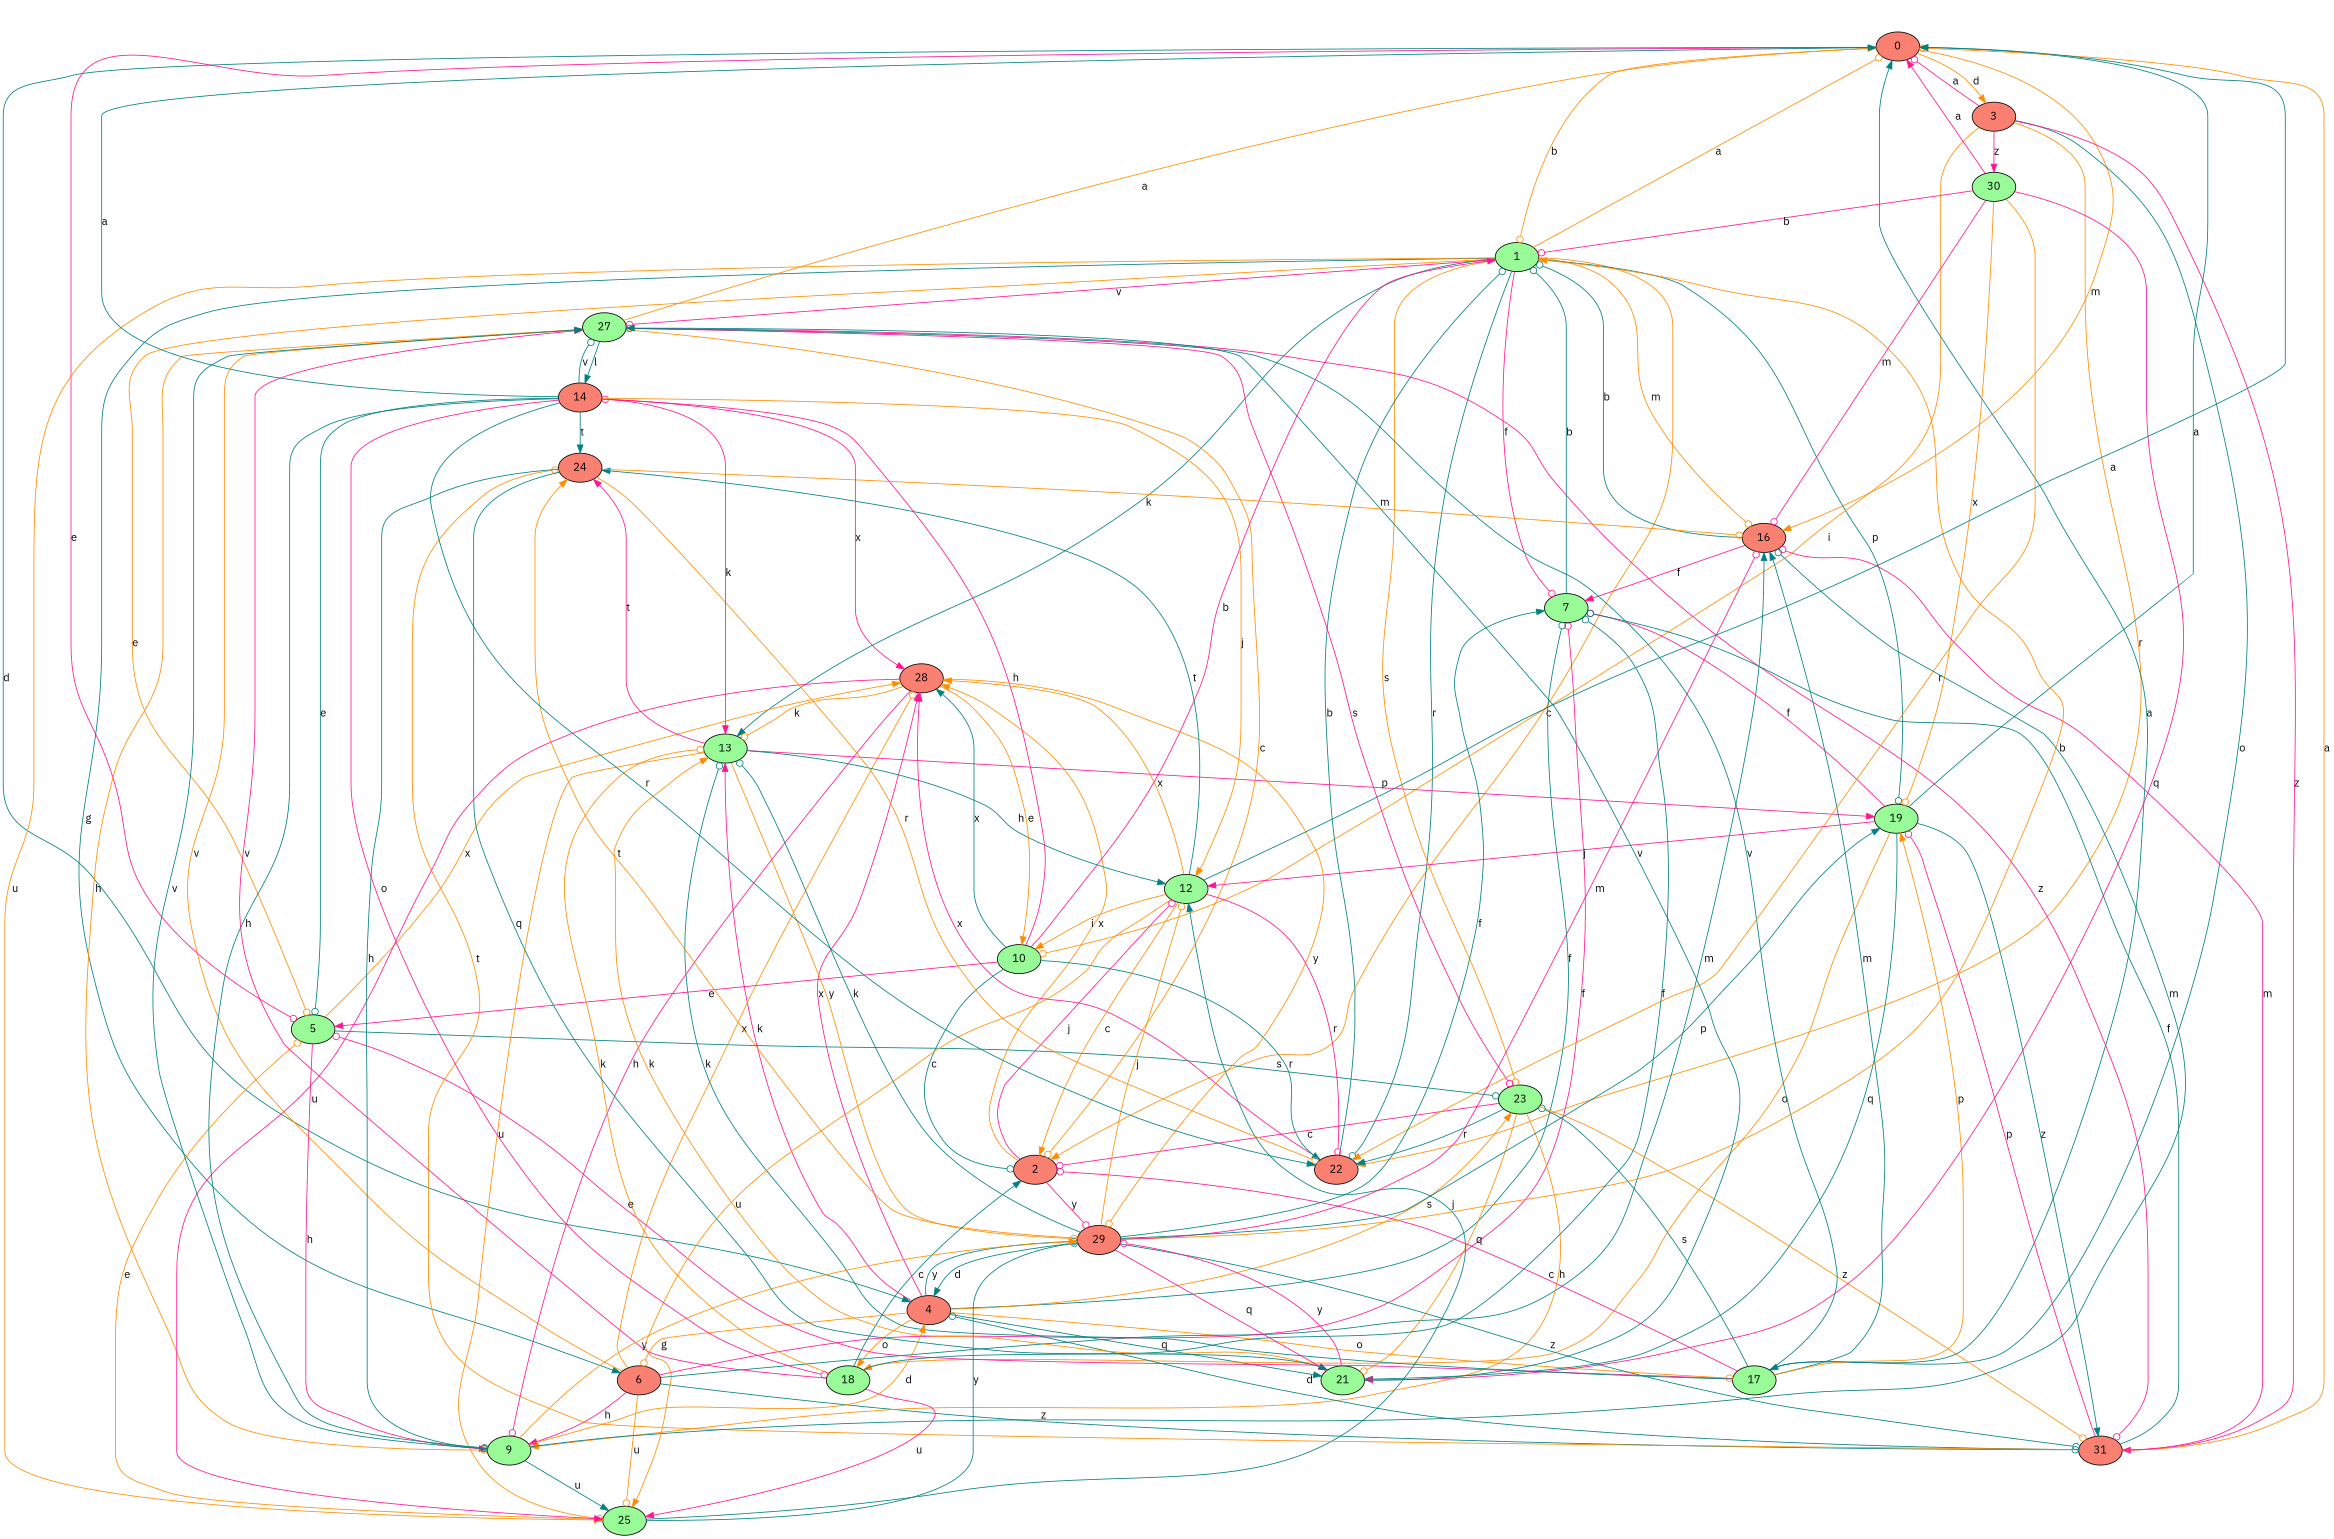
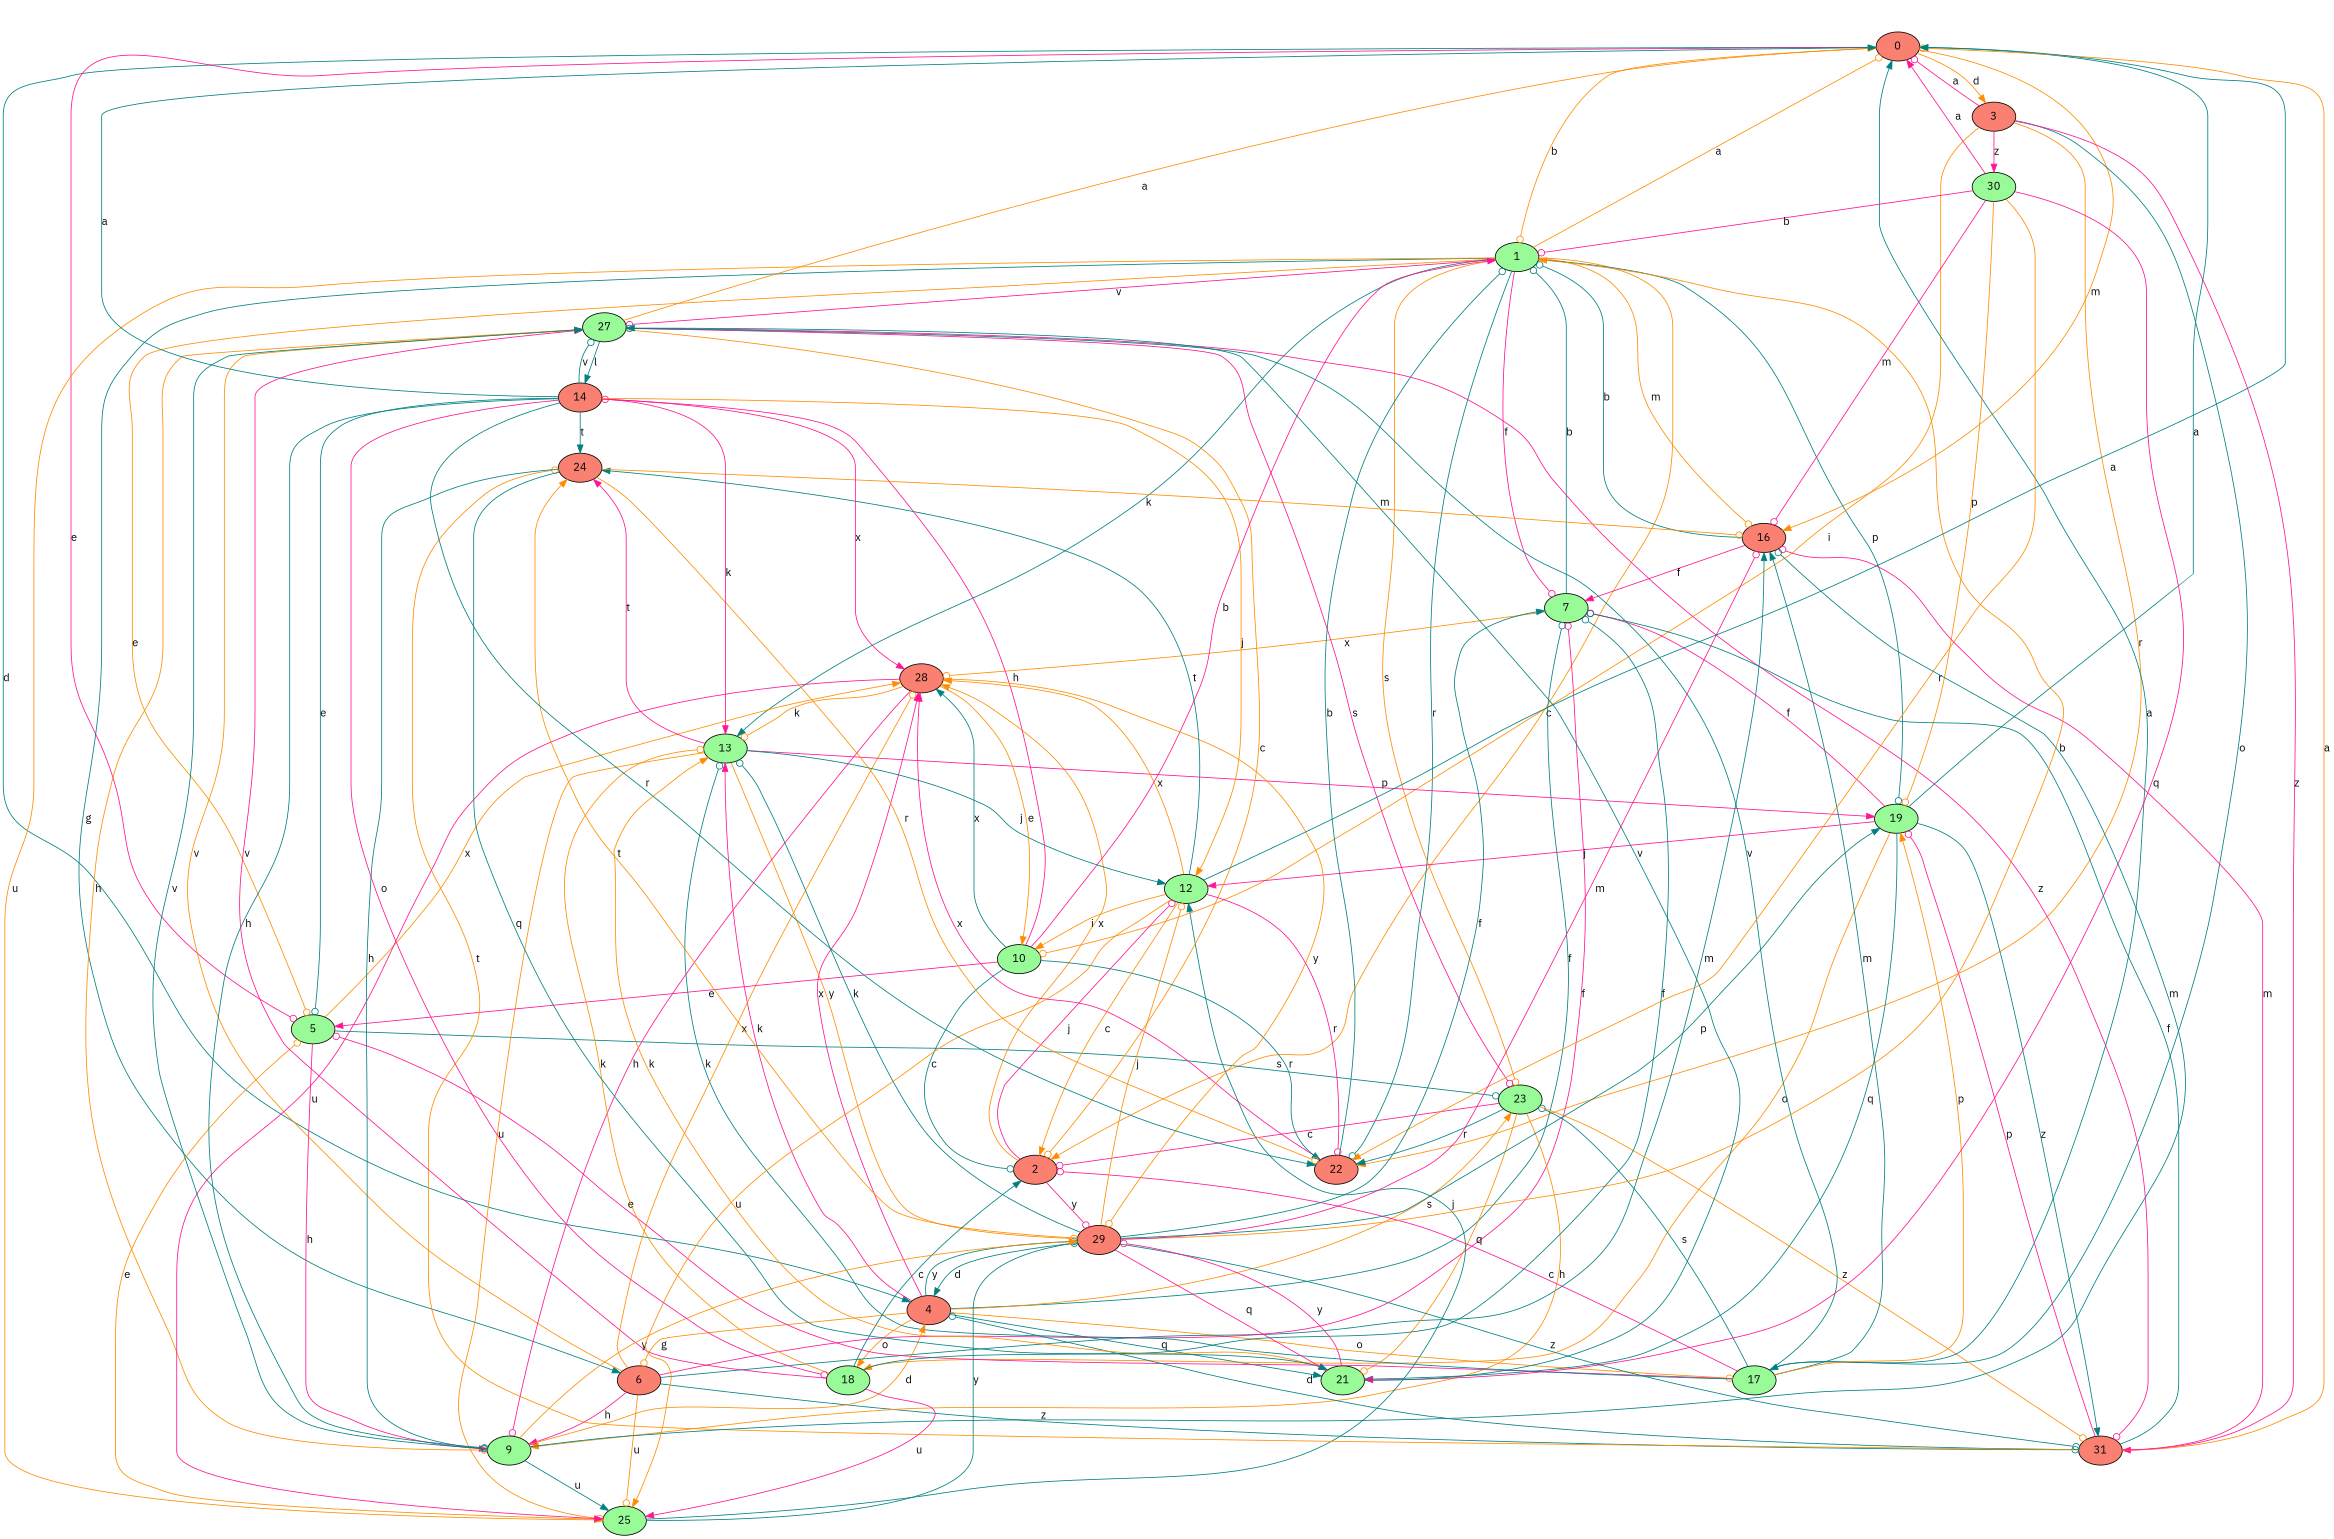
edge "30" -> "19": label "x" -> "p"
edge "7" -> "28": added, label "x"
edge "13" -> "12": label "h" -> "j"
